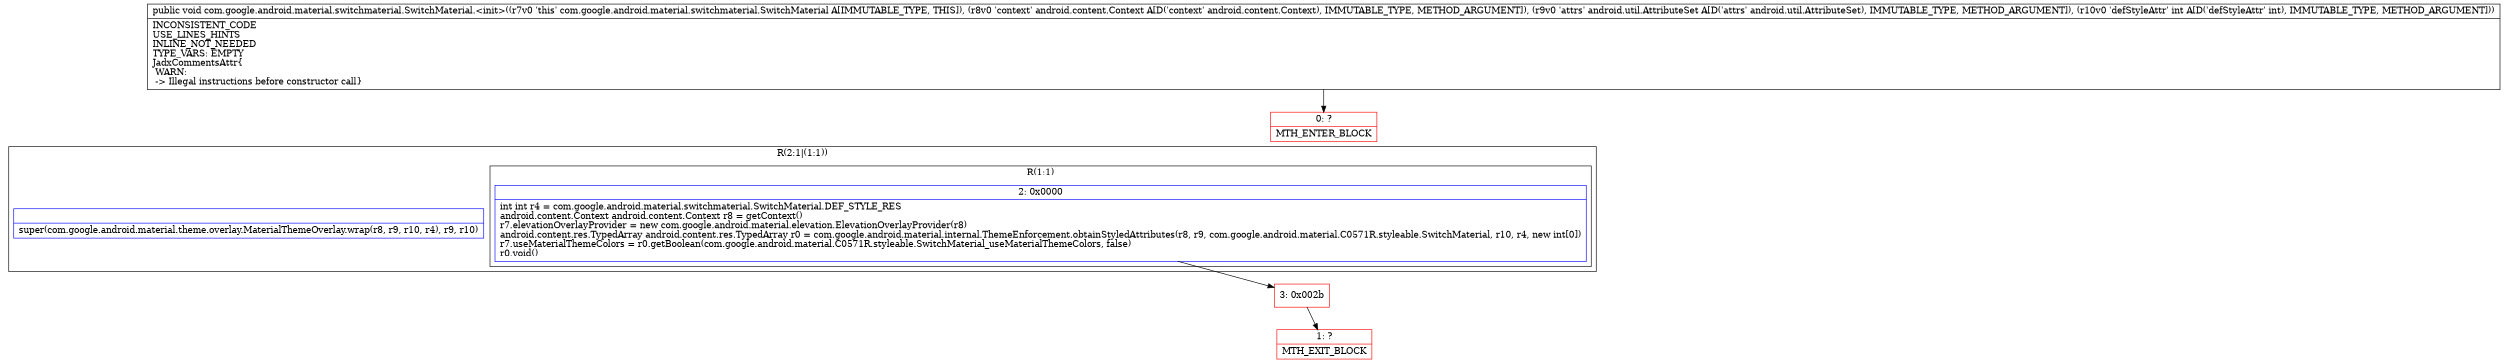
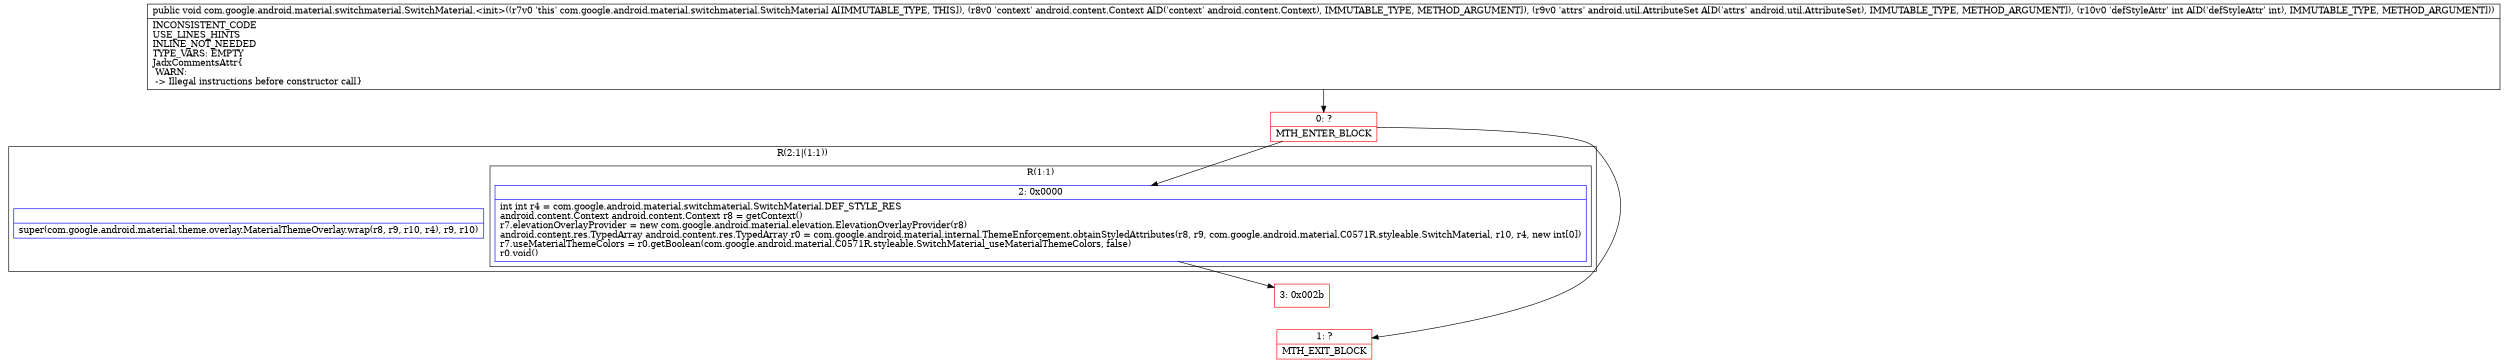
edge "0: ?" -> "2: 0x0000": added
edge "3: 0x002b" -> "1: ?": now "0: ?" -> "1: ?"
